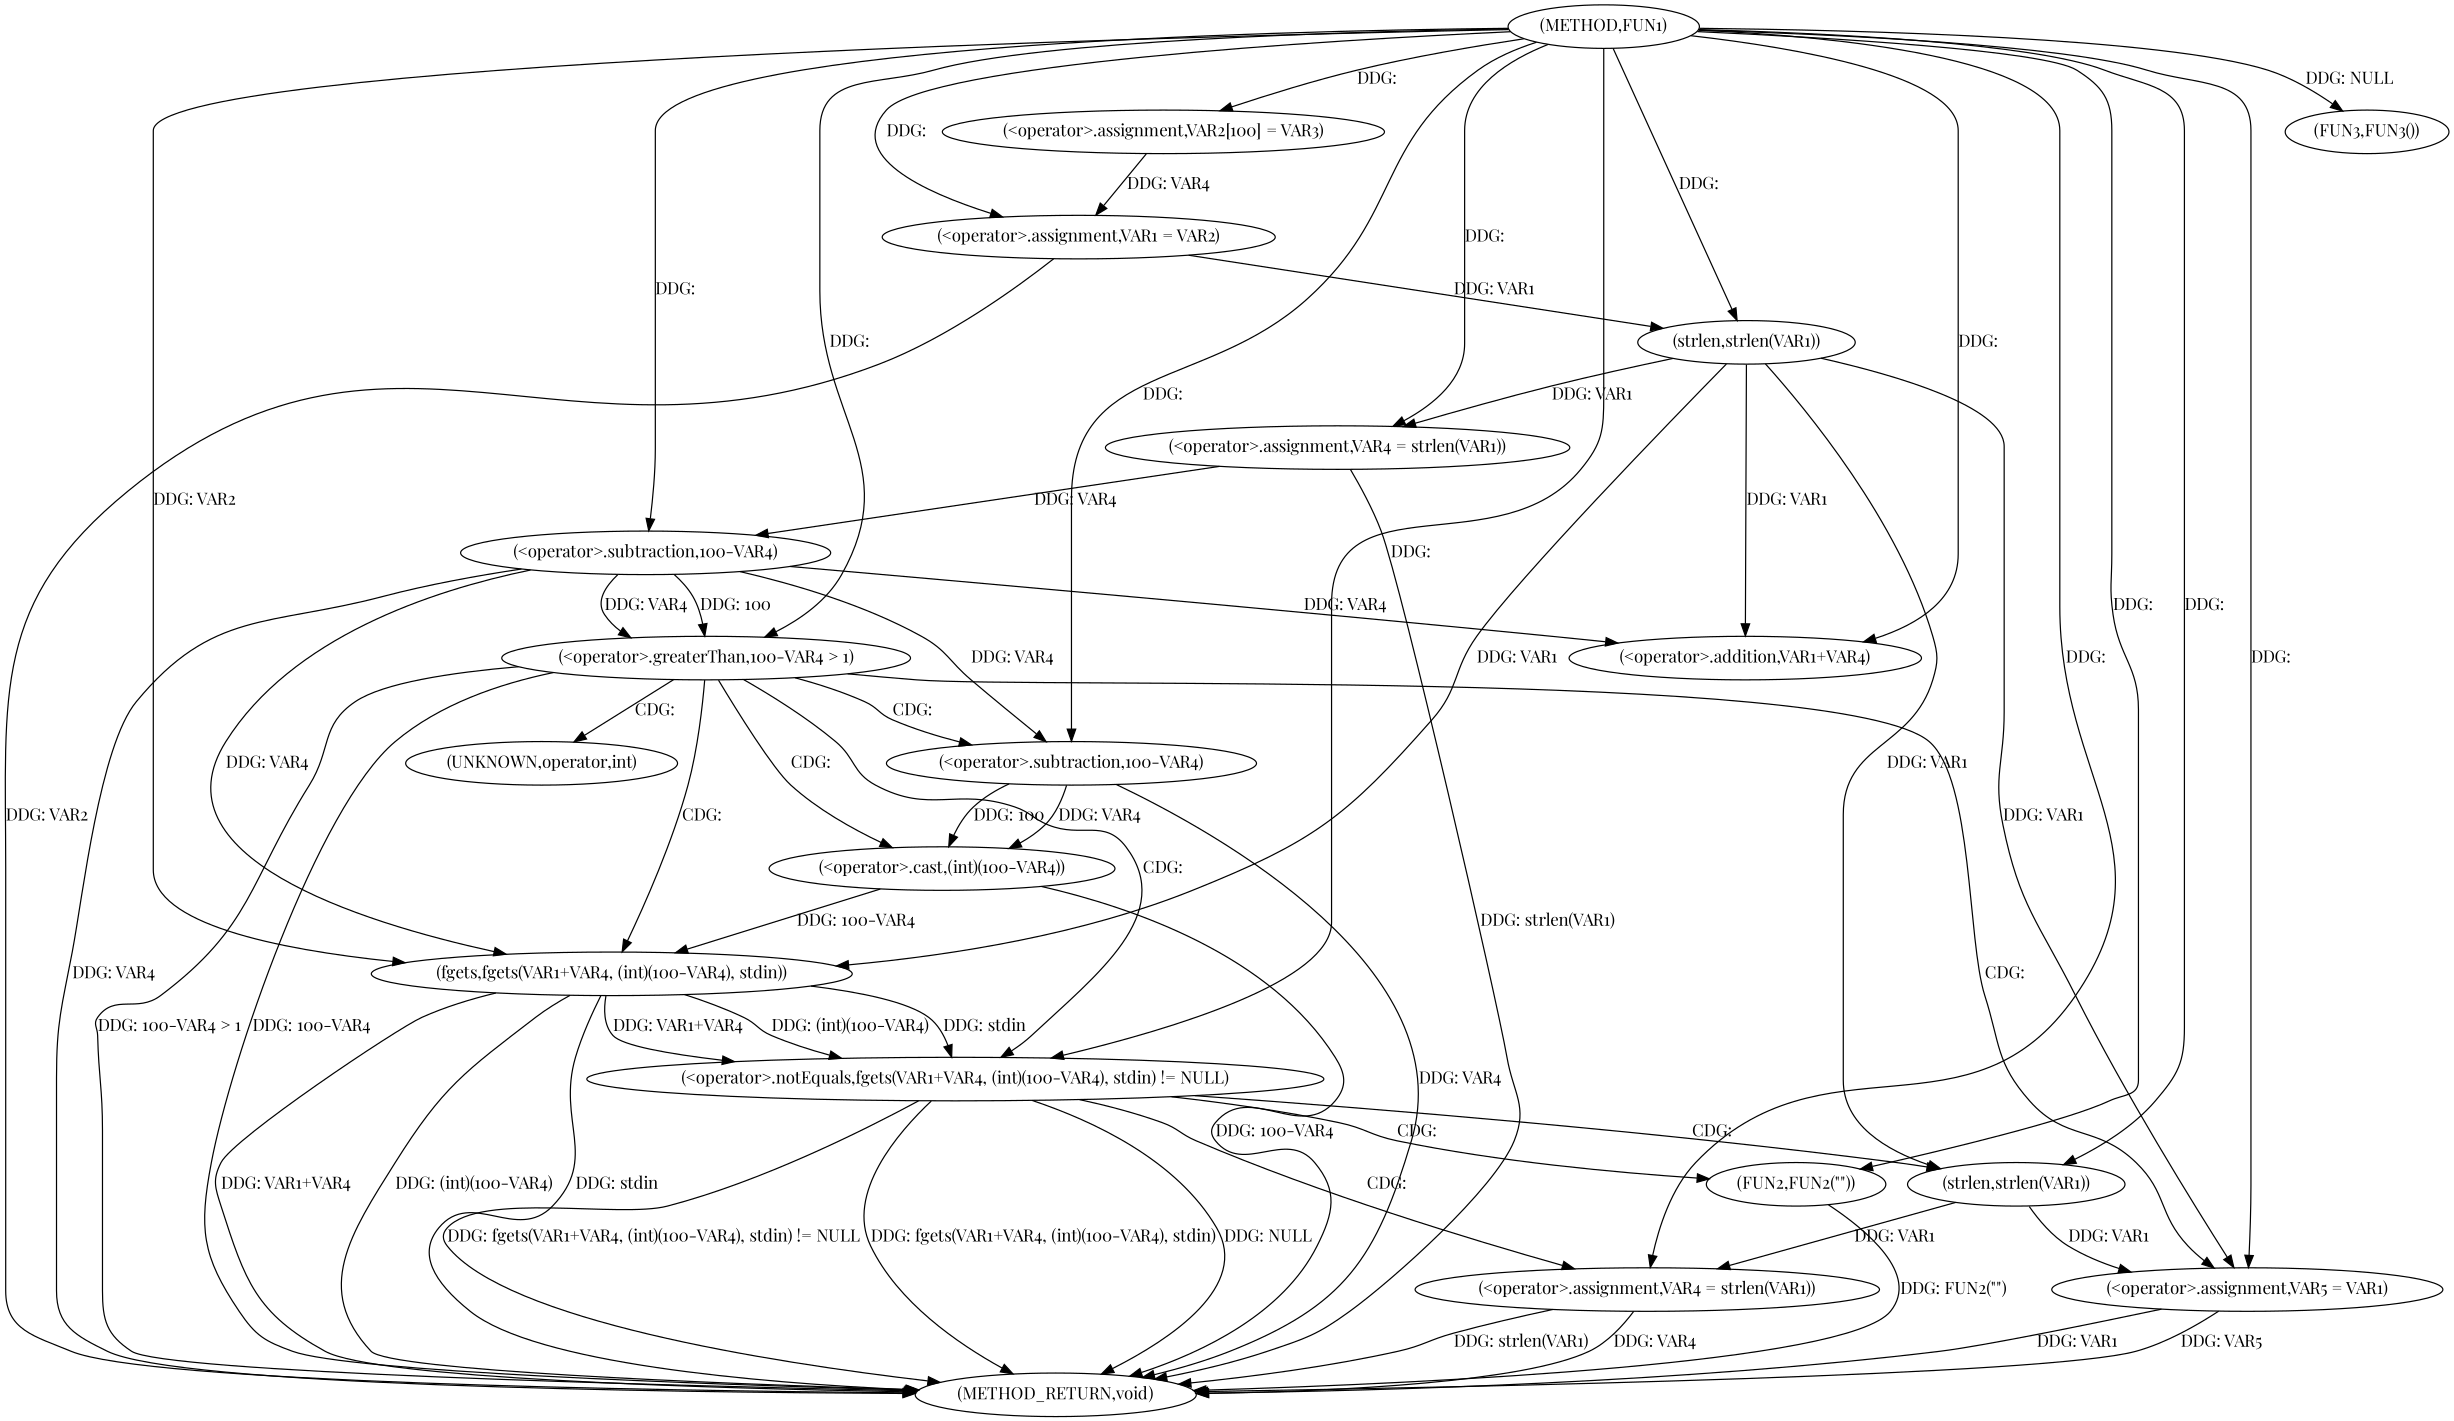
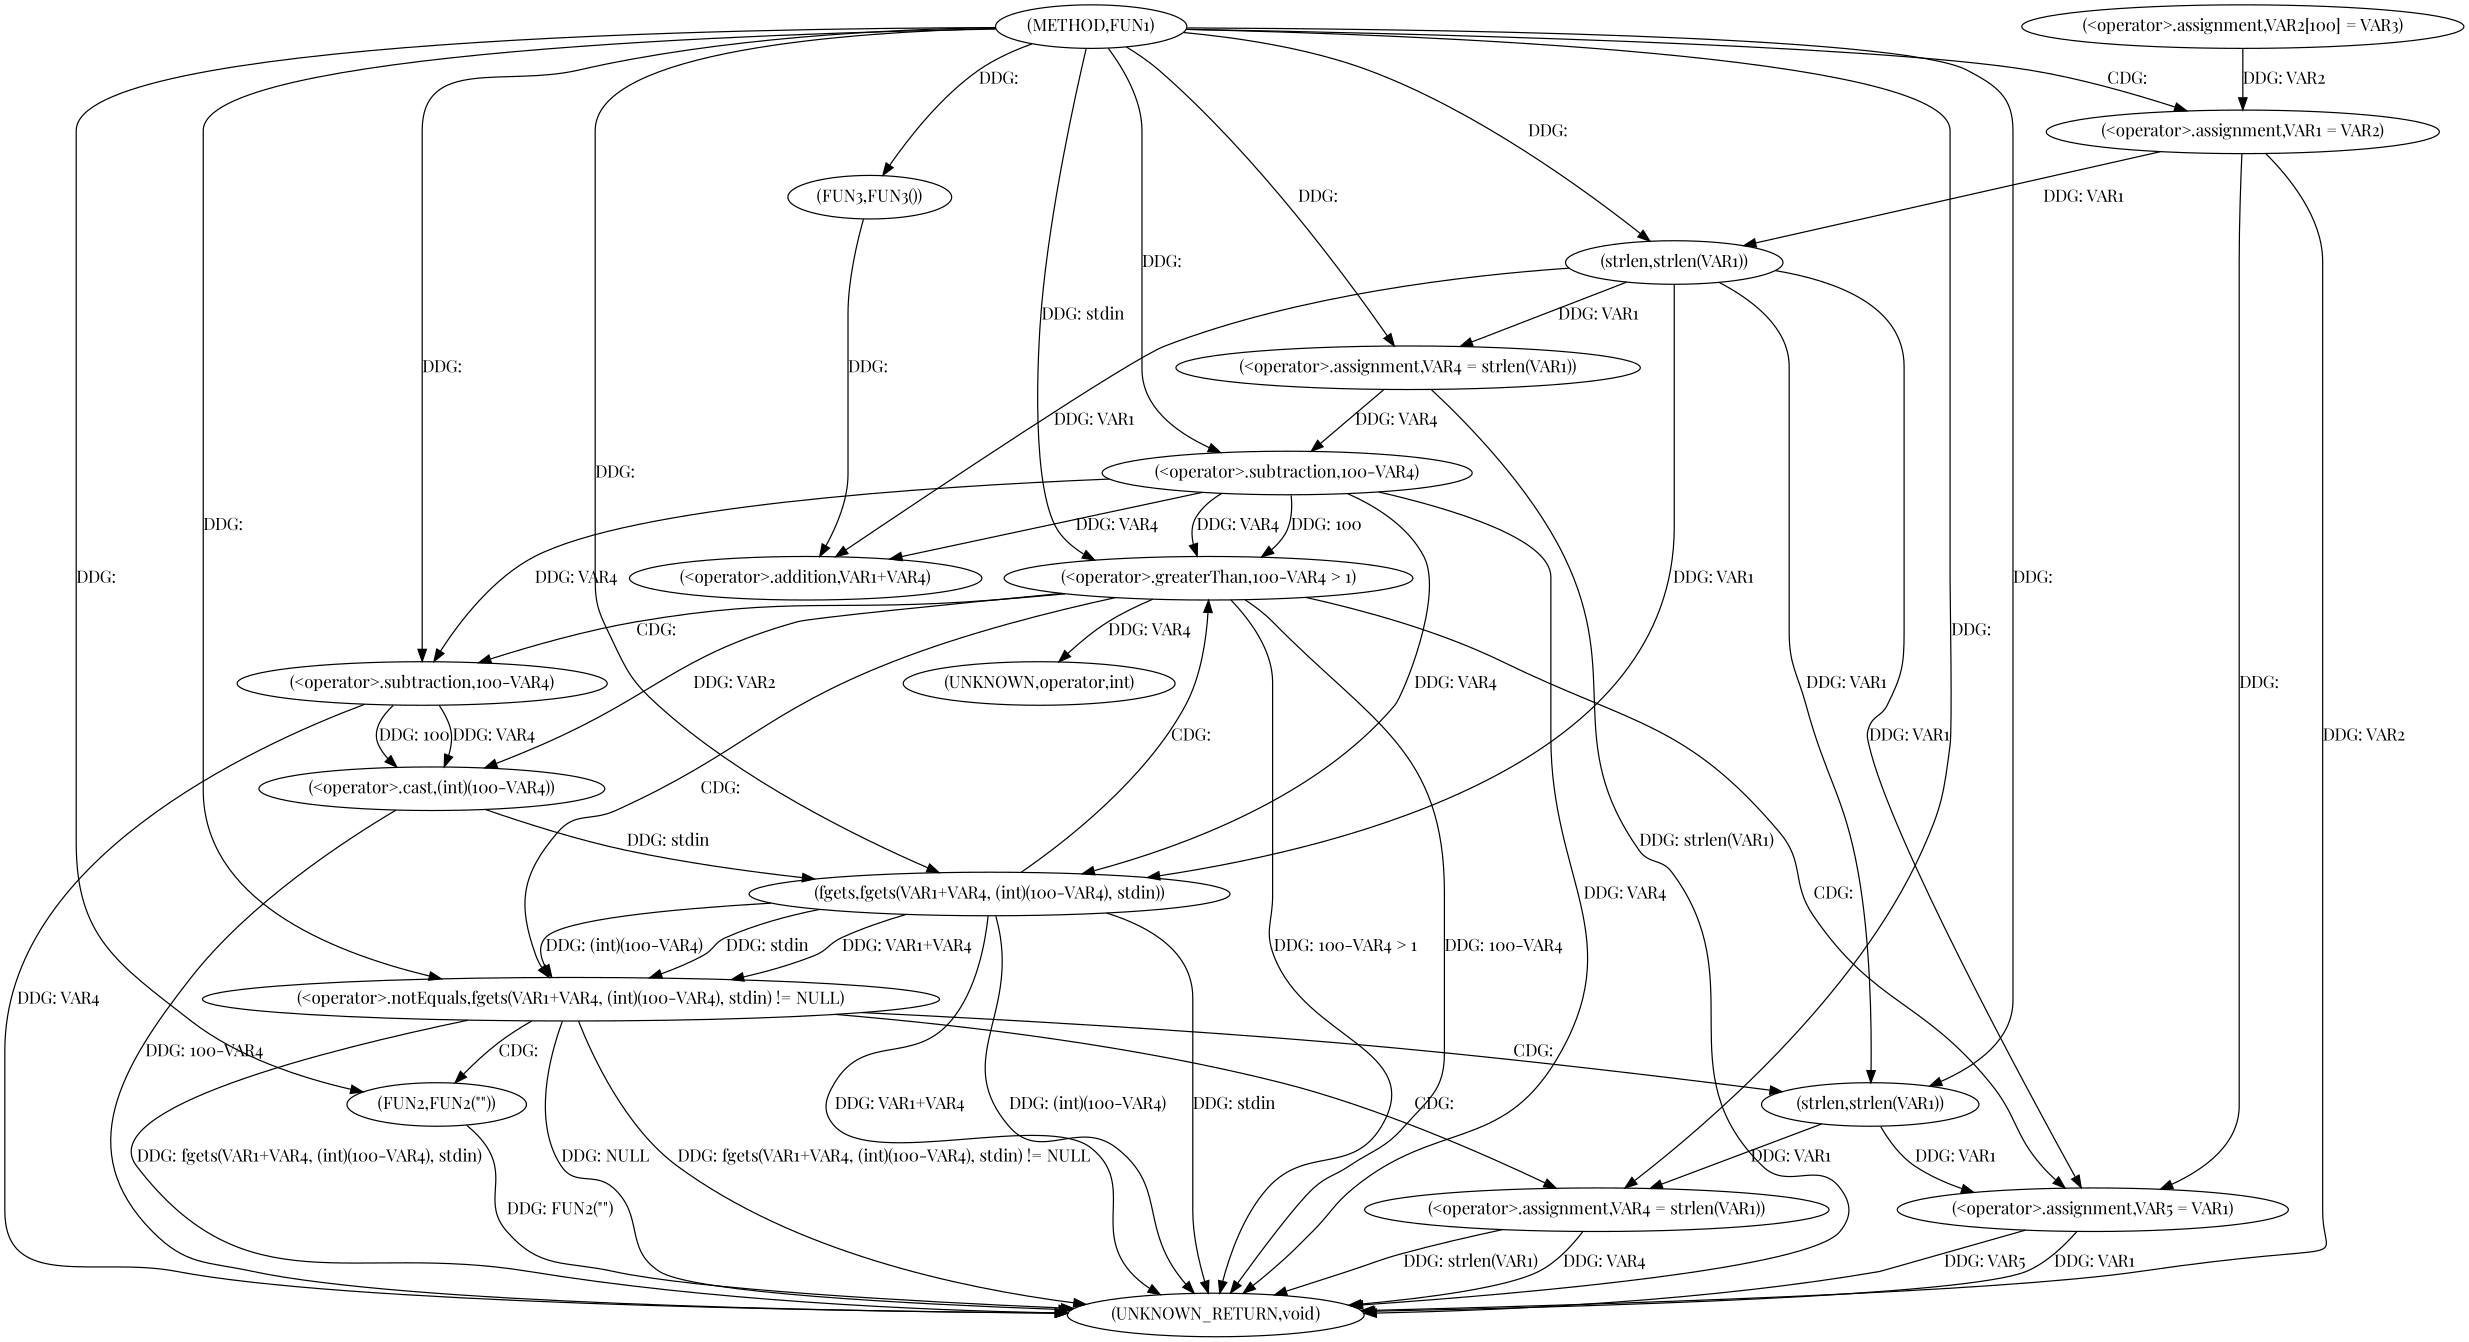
edge "(METHOD,FUN1)" -> "(<operator>.assignment,VAR2[100] = VAR3)": removed, label "DDG:"
edge "(METHOD,FUN1)" -> "(FUN3,FUN3())": label "DDG: NULL" -> "DDG: "
edge "(METHOD,FUN1)" -> "(<operator>.assignment,VAR1 = VAR2)": label "DDG: " -> "CDG: "
edge "(<operator>.assignment,VAR2[100] = VAR3)" -> "(<operator>.assignment,VAR1 = VAR2)": label "DDG: VAR4" -> "DDG: VAR2"
edge "(METHOD,FUN1)" -> "(<operator>.addition,VAR1+VAR4)": now "(FUN3,FUN3())" -> "(<operator>.addition,VAR1+VAR4)"
edge "(METHOD,FUN1)" -> "(<operator>.greaterThan,100-VAR4 > 1)": label "DDG: " -> "DDG: stdin"
edge "(METHOD,FUN1)" -> "(<operator>.assignment,VAR5 = VAR1)": now "(<operator>.assignment,VAR1 = VAR2)" -> "(<operator>.assignment,VAR5 = VAR1)"
edge "(METHOD,FUN1)" -> "(fgets,fgets(VAR1+VAR4, (int)(100-VAR4), stdin))": label "DDG: VAR2" -> "DDG: "
edge "(<operator>.greaterThan,100-VAR4 > 1)" -> "(UNKNOWN,operator,int)": label "CDG: " -> "DDG: VAR4"
edge "(<operator>.greaterThan,100-VAR4 > 1)" -> "(<operator>.cast,(int)(100-VAR4))": label "CDG: " -> "DDG: VAR2"
edge "(<operator>.greaterThan,100-VAR4 > 1)" -> "(fgets,fgets(VAR1+VAR4, (int)(100-VAR4), stdin))": reversed
edge "(<operator>.cast,(int)(100-VAR4))" -> "(fgets,fgets(VAR1+VAR4, (int)(100-VAR4), stdin))": label "DDG: 100-VAR4" -> "DDG: stdin"
node "(METHOD_RETURN,void)": label "(METHOD_RETURN,void)" -> "(UNKNOWN_RETURN,void)"
